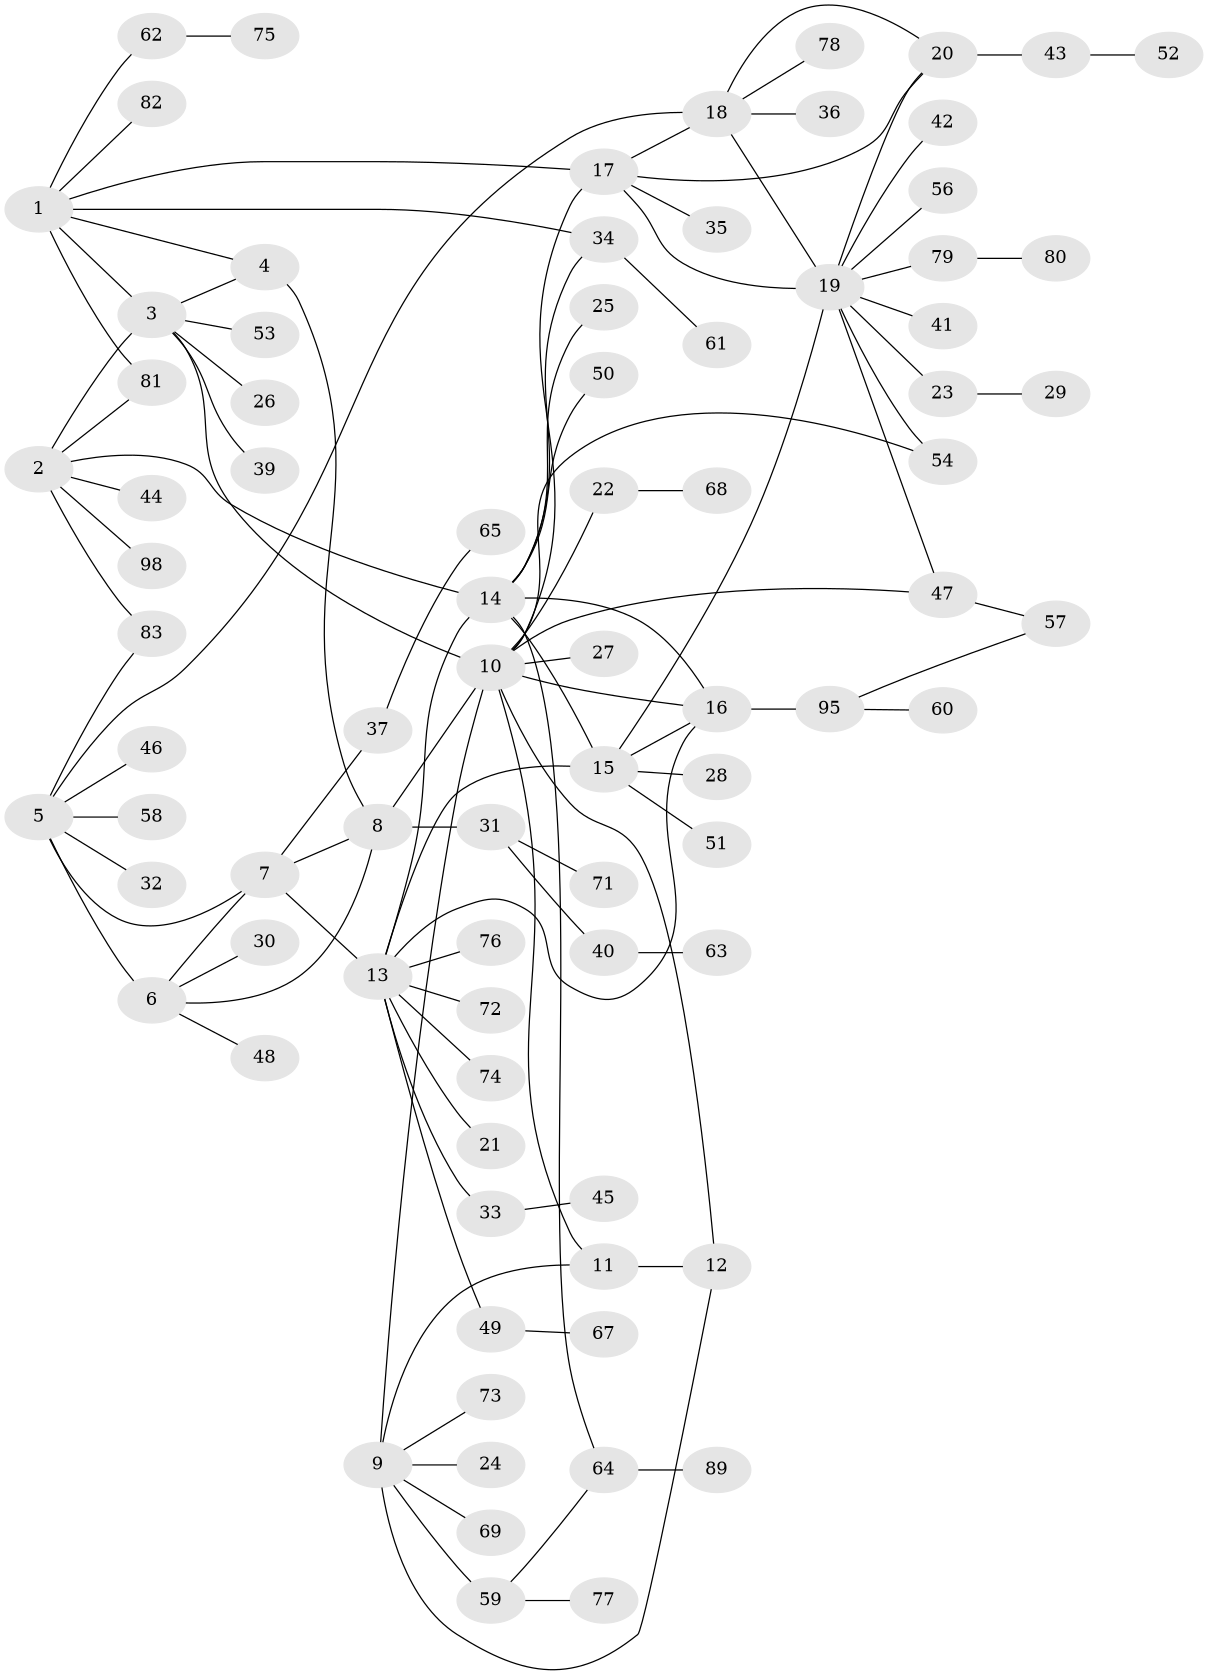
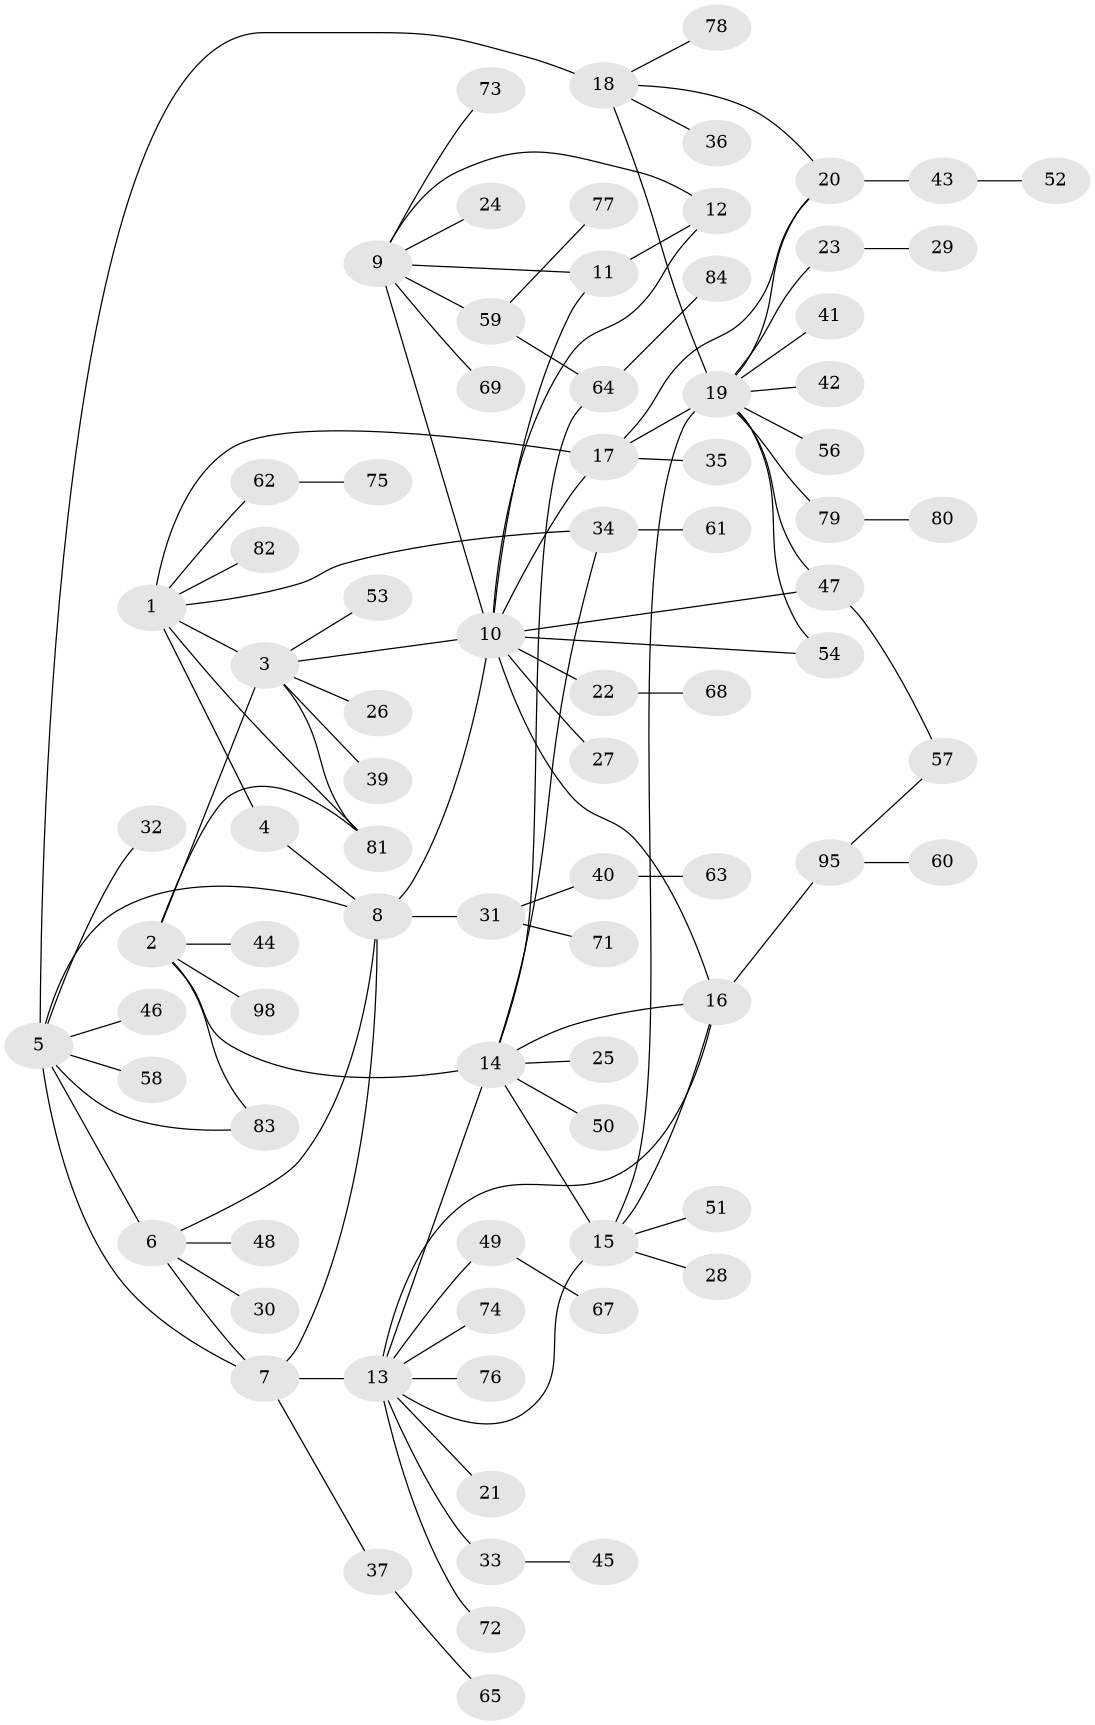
edge "18" -- "17": removed
edge "4" -- "3": now "81" -- "3"
edge "8" -- "5": added
node "89": label "89" -> "84"
